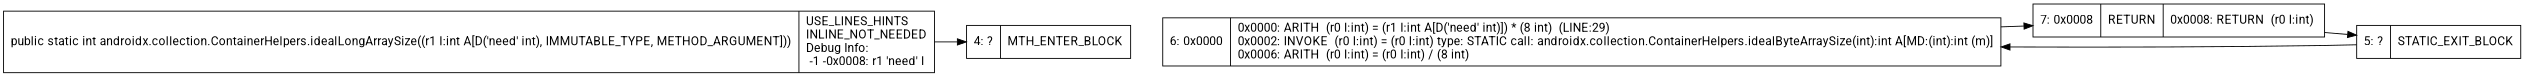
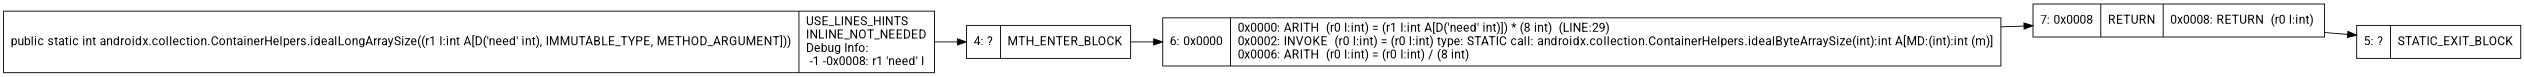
edge "5: ?" -> "6: 0x0000": now "4: ?" -> "6: 0x0000"
